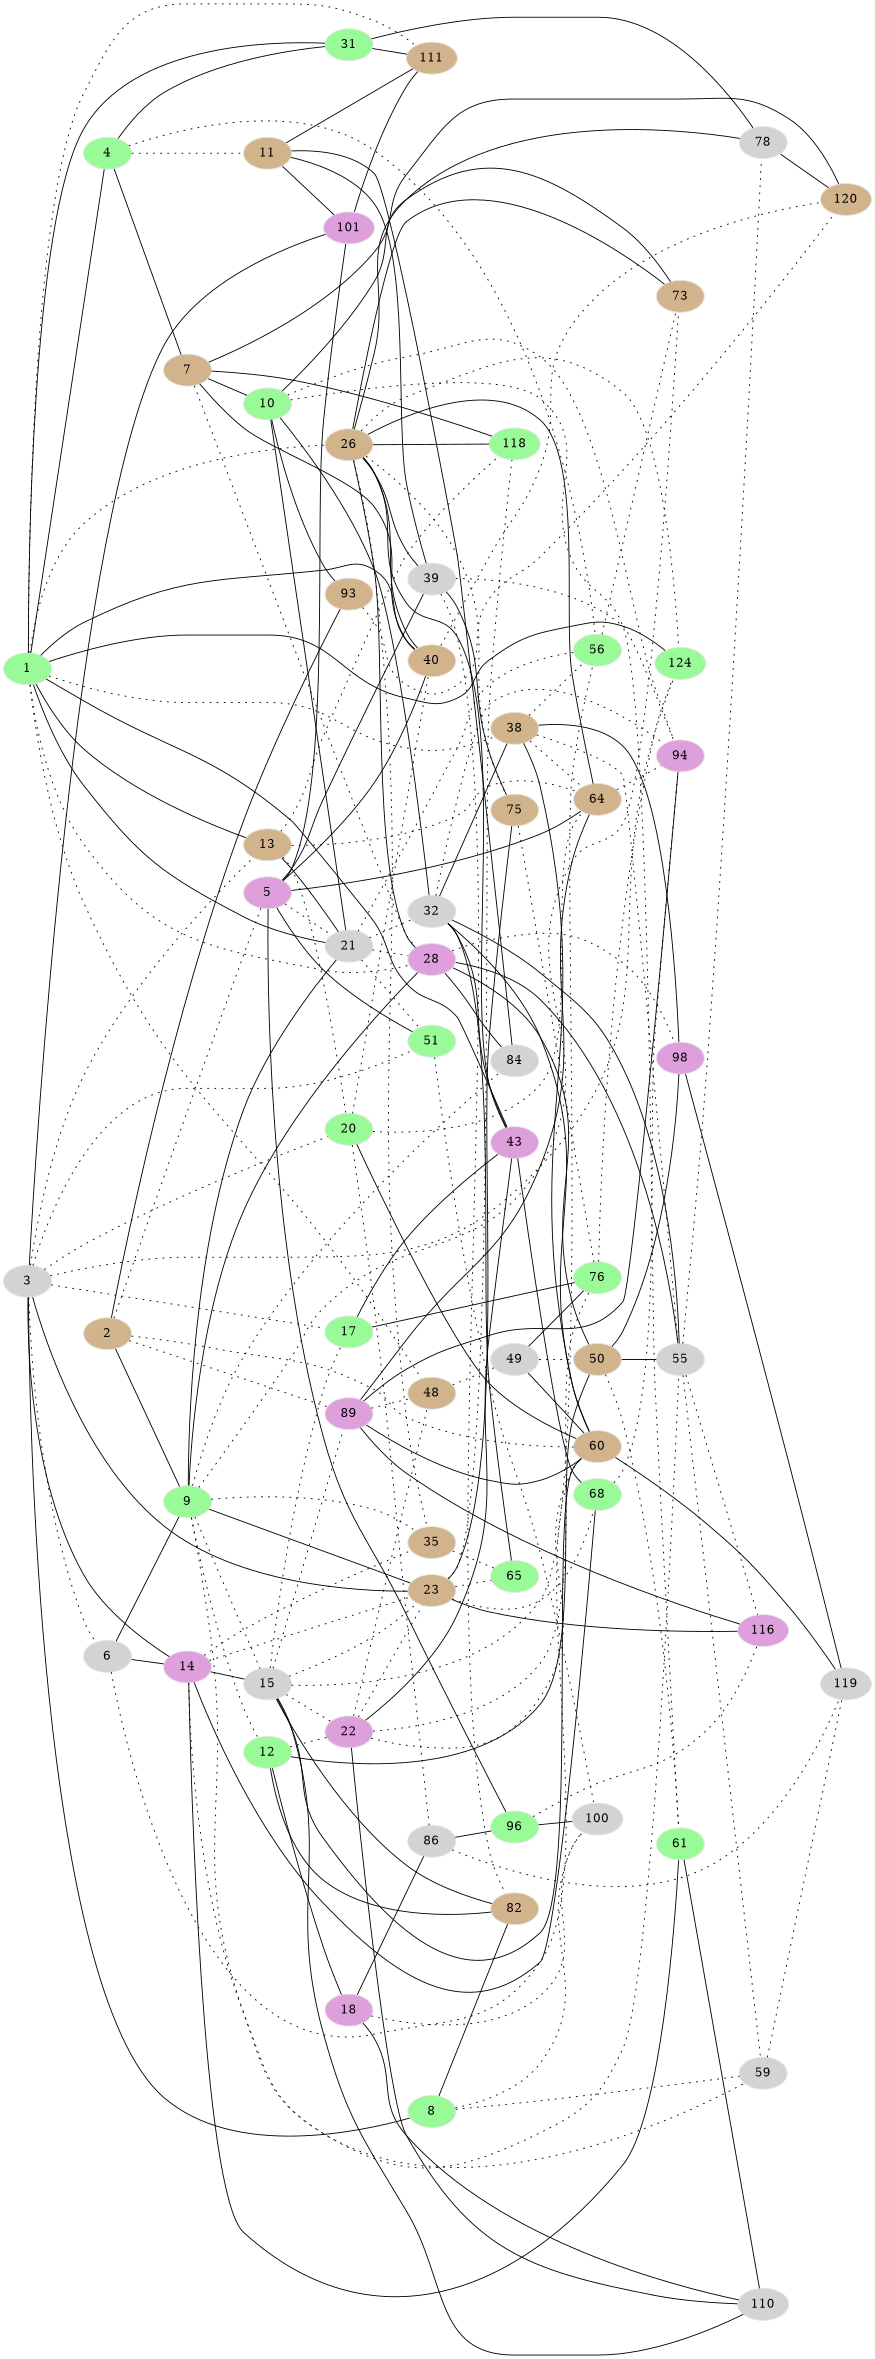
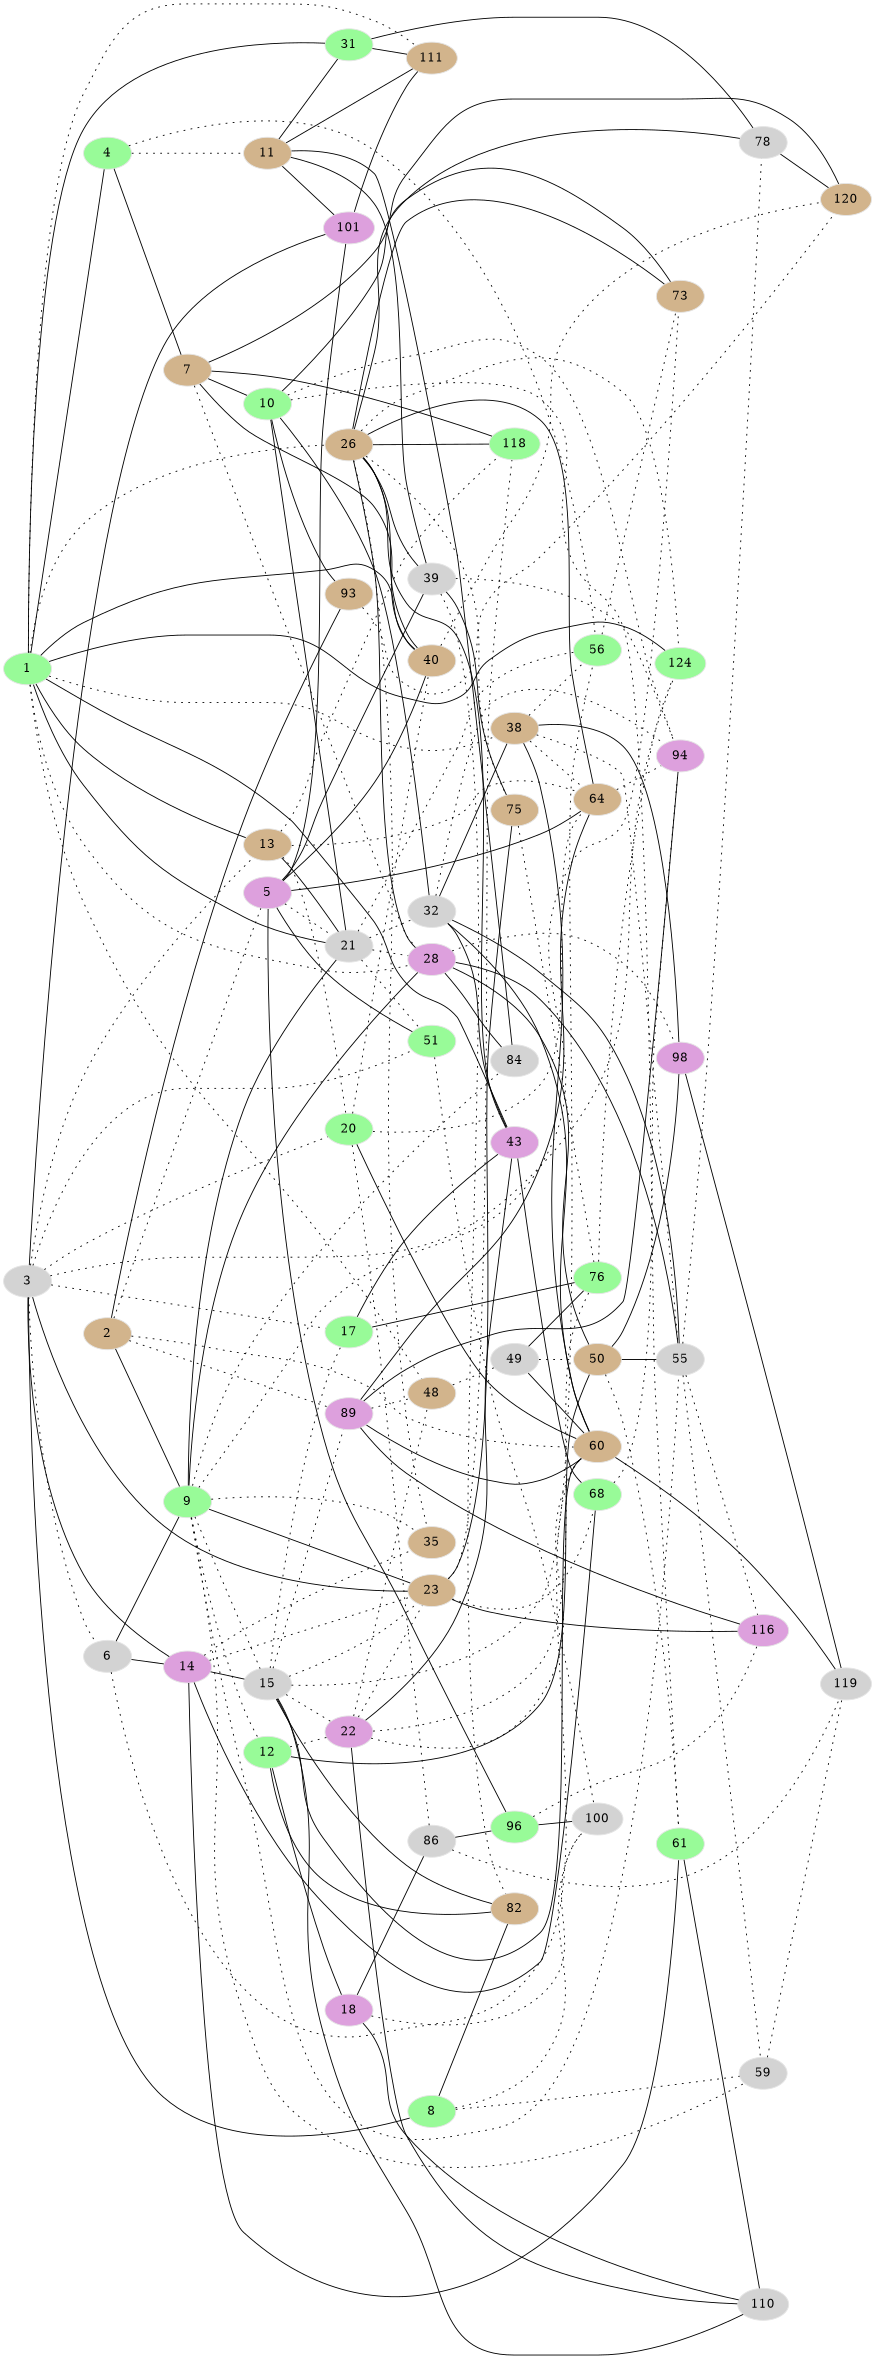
edge "31" -- "4": now "31" -- "11"
node "65": removed
edge "55" -- "14": now "55" -- "9"
